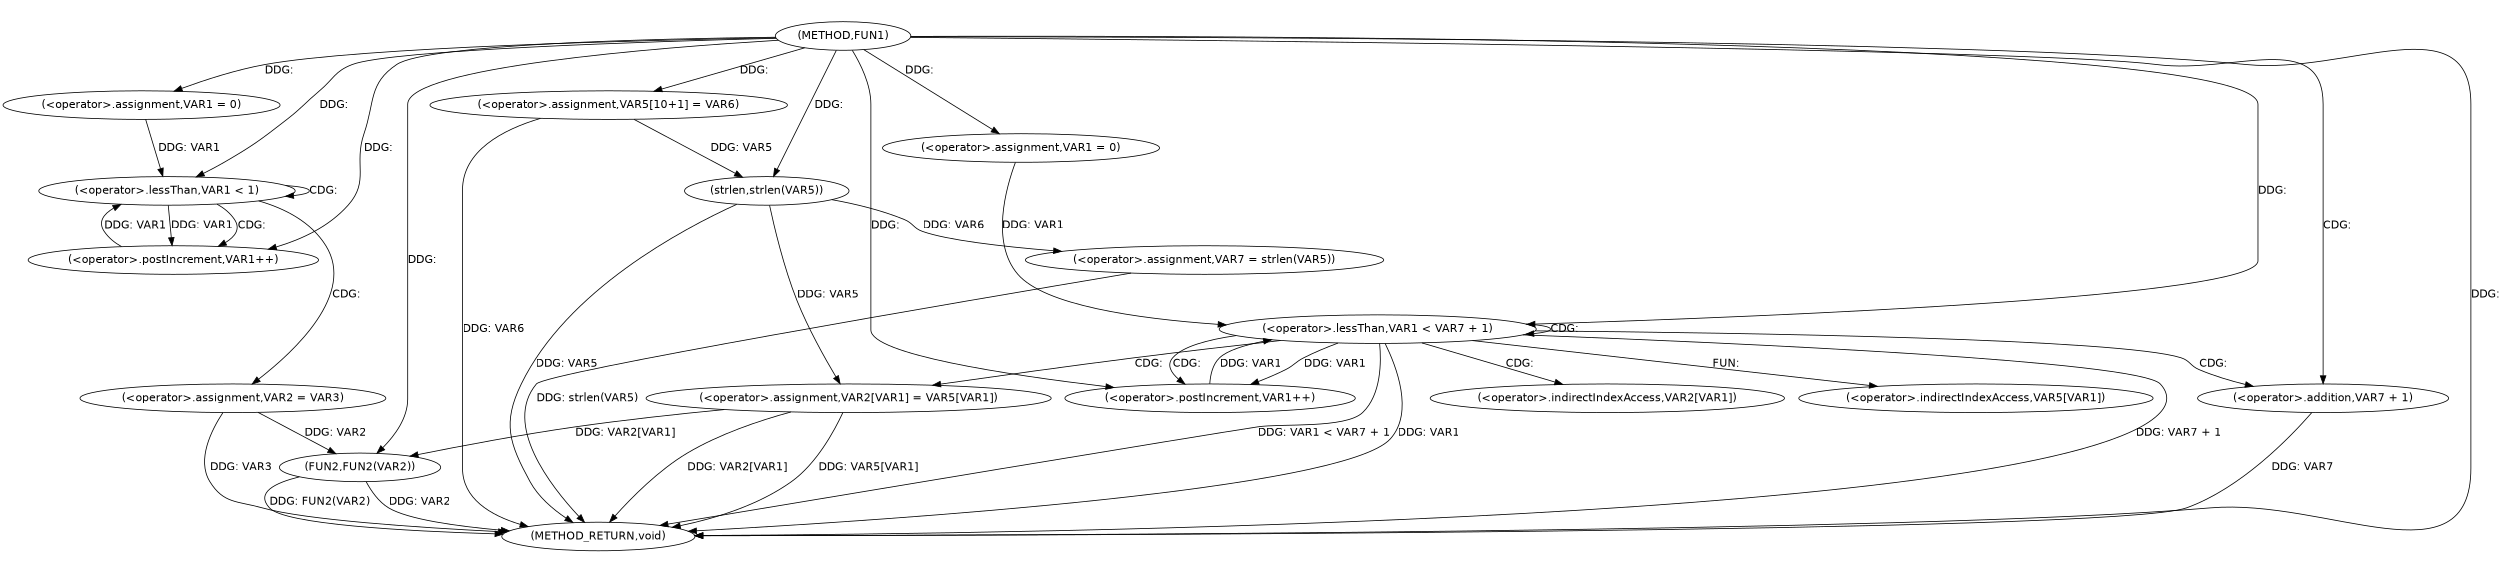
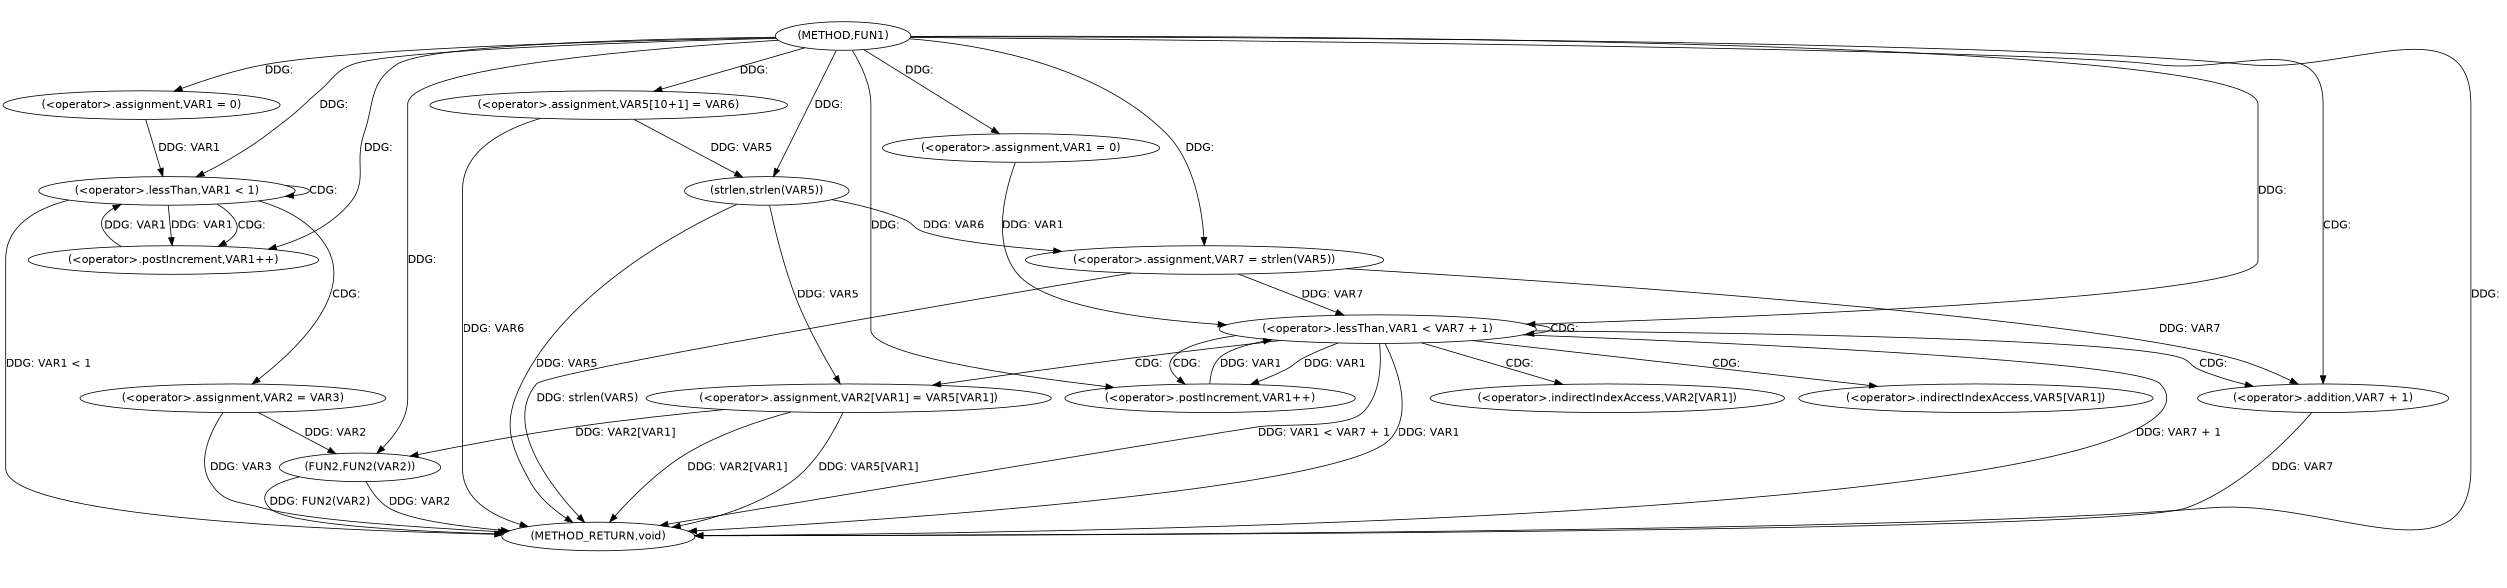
edge "(METHOD,FUN1)" -> "(<operator>.assignment,VAR7 = strlen(VAR5))": added, label "DDG:"
edge "(<operator>.assignment,VAR7 = strlen(VAR5))" -> "(<operator>.lessThan,VAR1 < VAR7 + 1)": added, label "DDG: VAR7"
edge "(<operator>.assignment,VAR7 = strlen(VAR5))" -> "(<operator>.addition,VAR7 + 1)": added, label "DDG: VAR7"
edge "(<operator>.lessThan,VAR1 < VAR7 + 1)" -> "(<operator>.indirectIndexAccess,VAR5[VAR1])": label "FUN: " -> "CDG: "
edge "(<operator>.lessThan,VAR1 < 1)" -> "(METHOD_RETURN,void)": added, label "DDG: VAR1 < 1"
